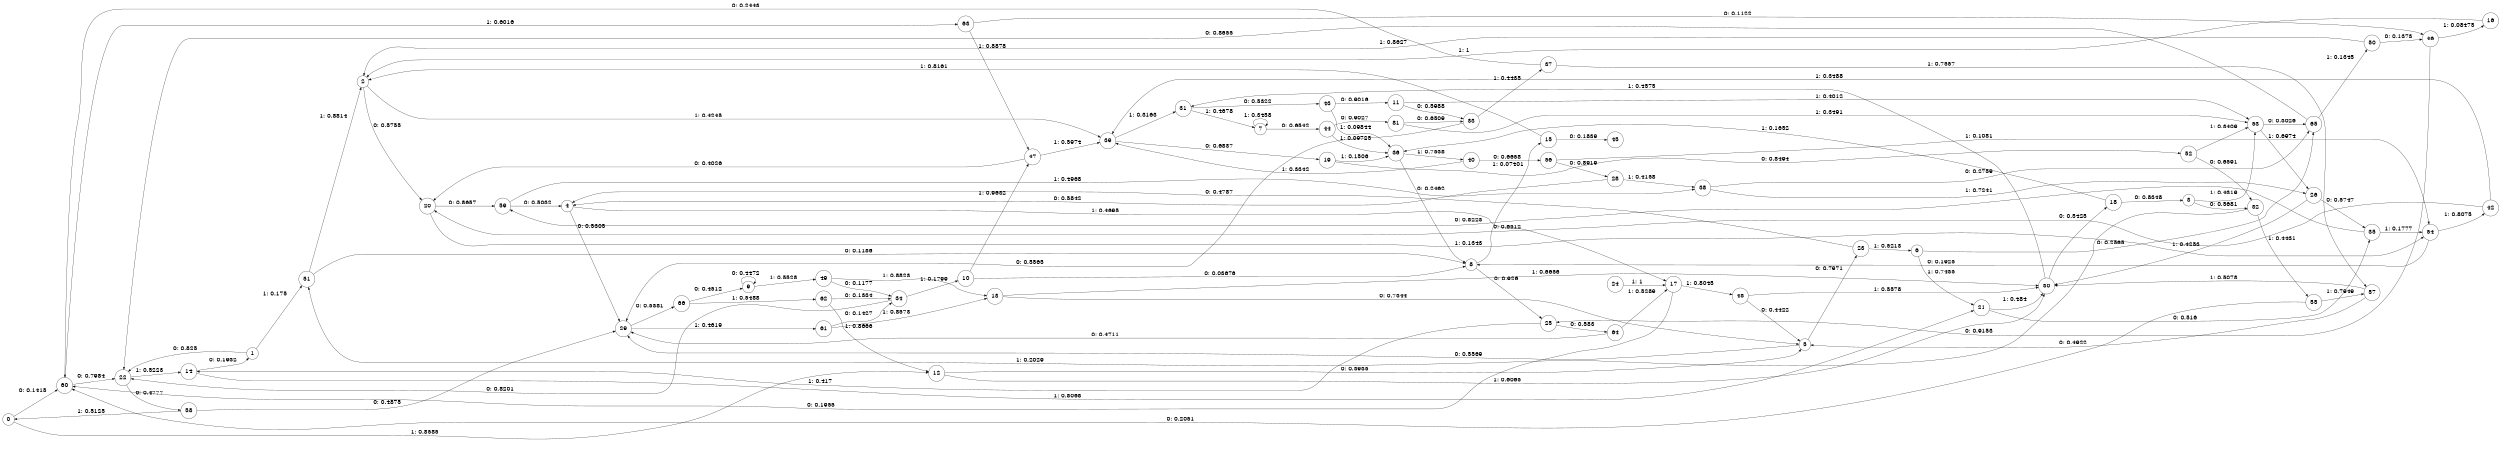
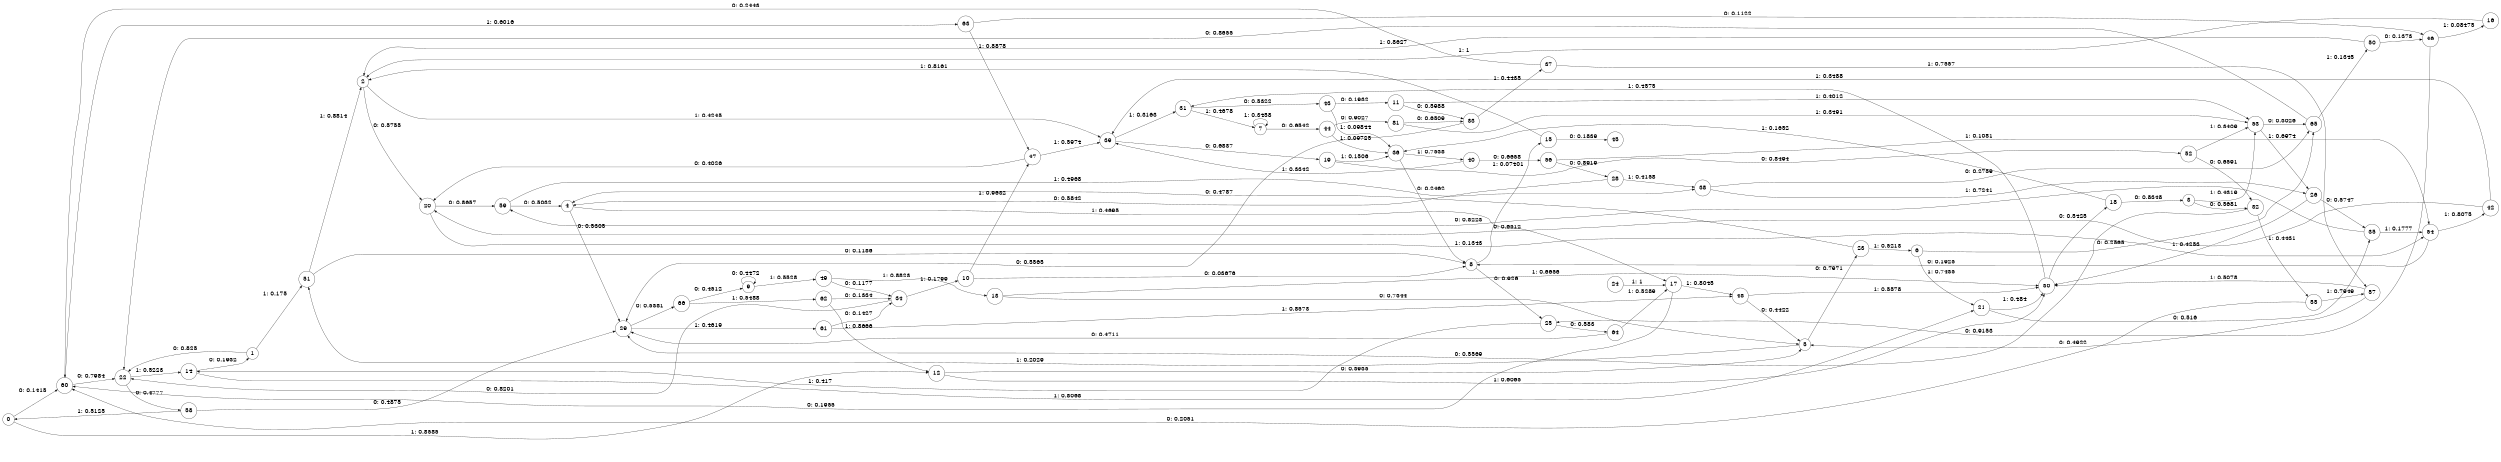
edge "43" -> "11": label "0: 0.9016   " -> "0: 0.1932   "
edge "61" -> "13": now "61" -> "48"
